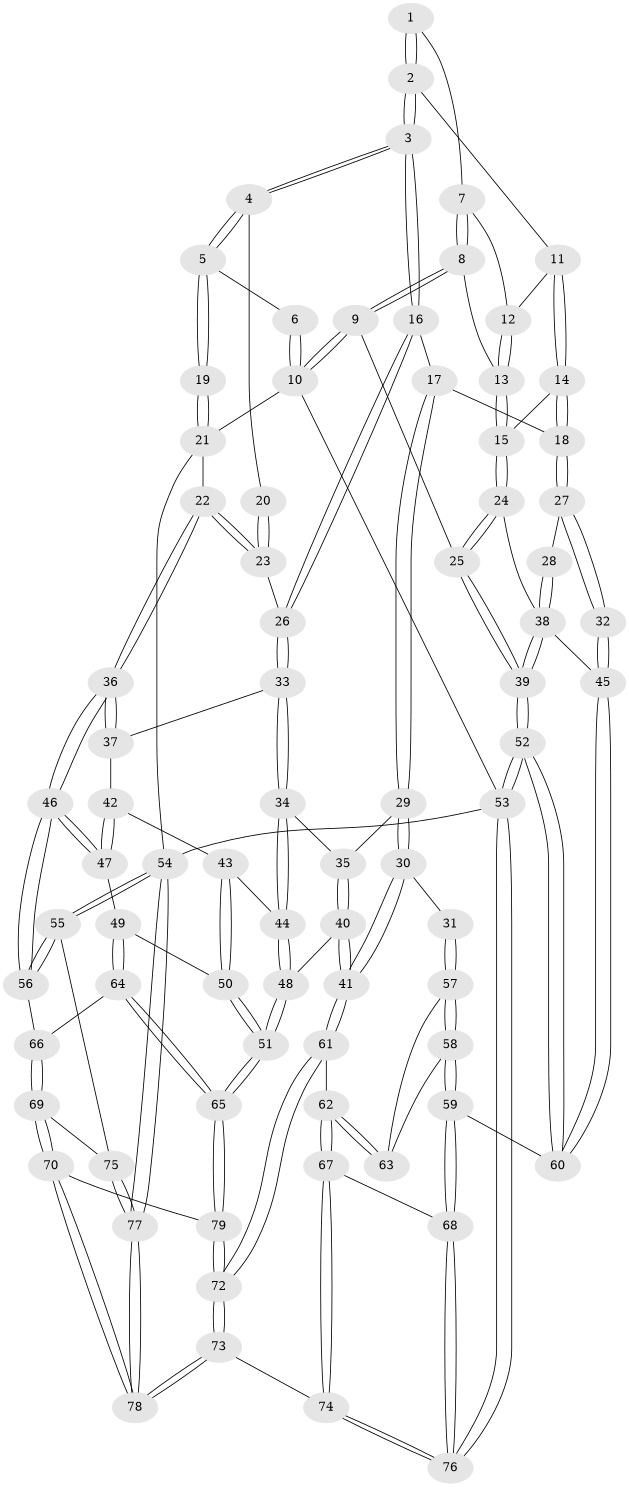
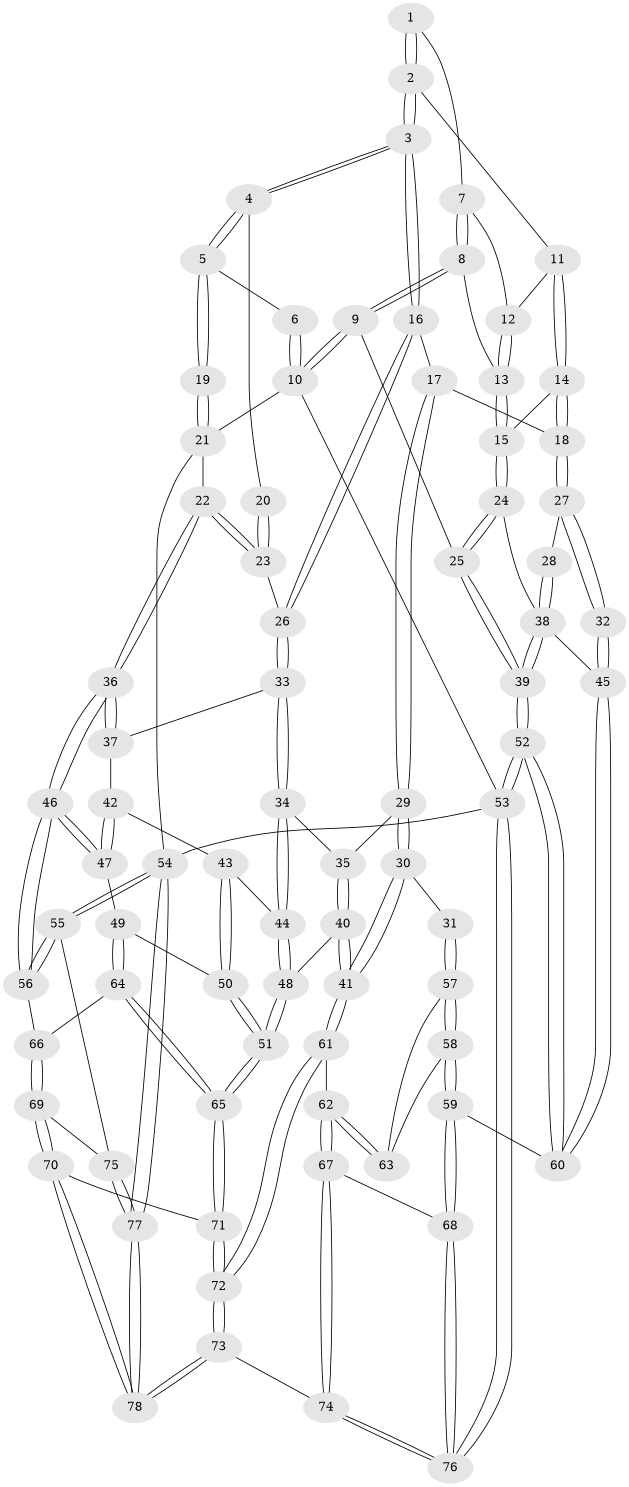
node "79": label "79" -> "71"
